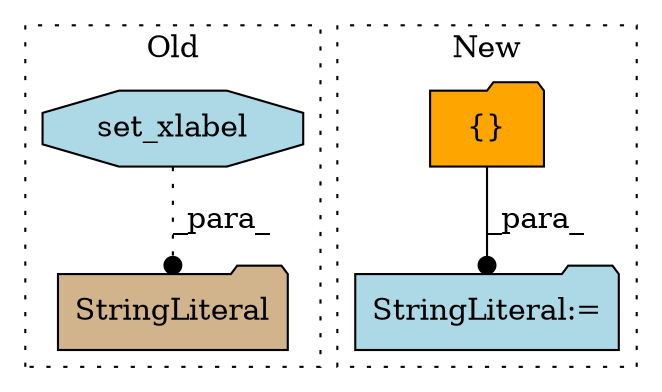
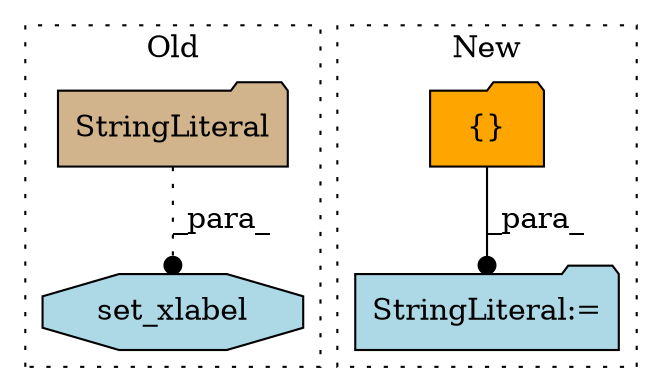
edge "set_xlabel" -> "StringLiteral": reversed
